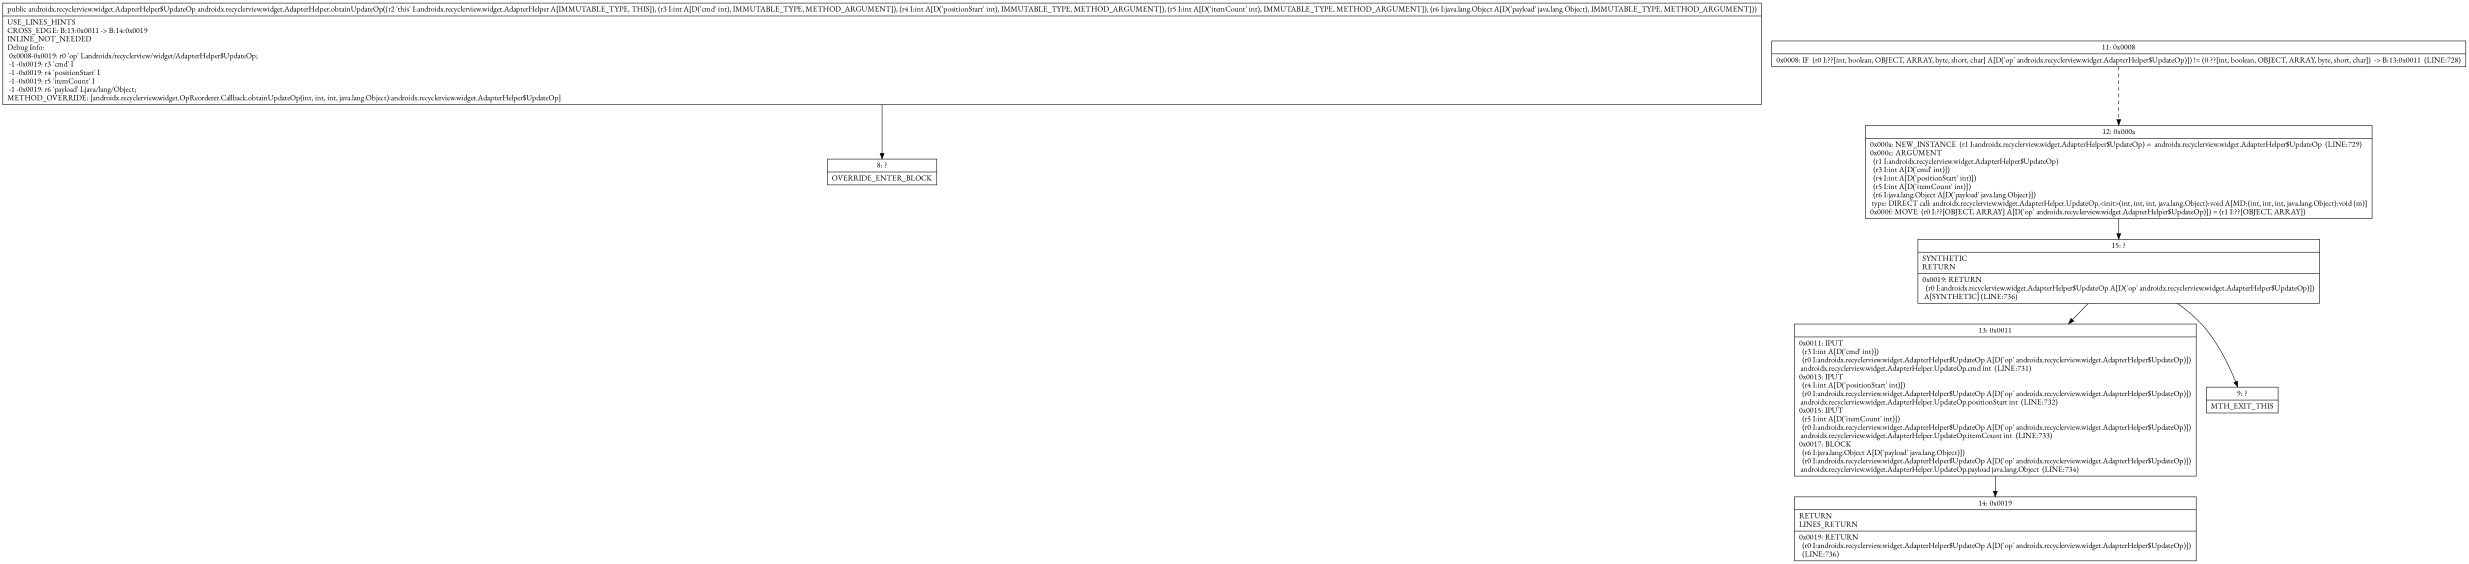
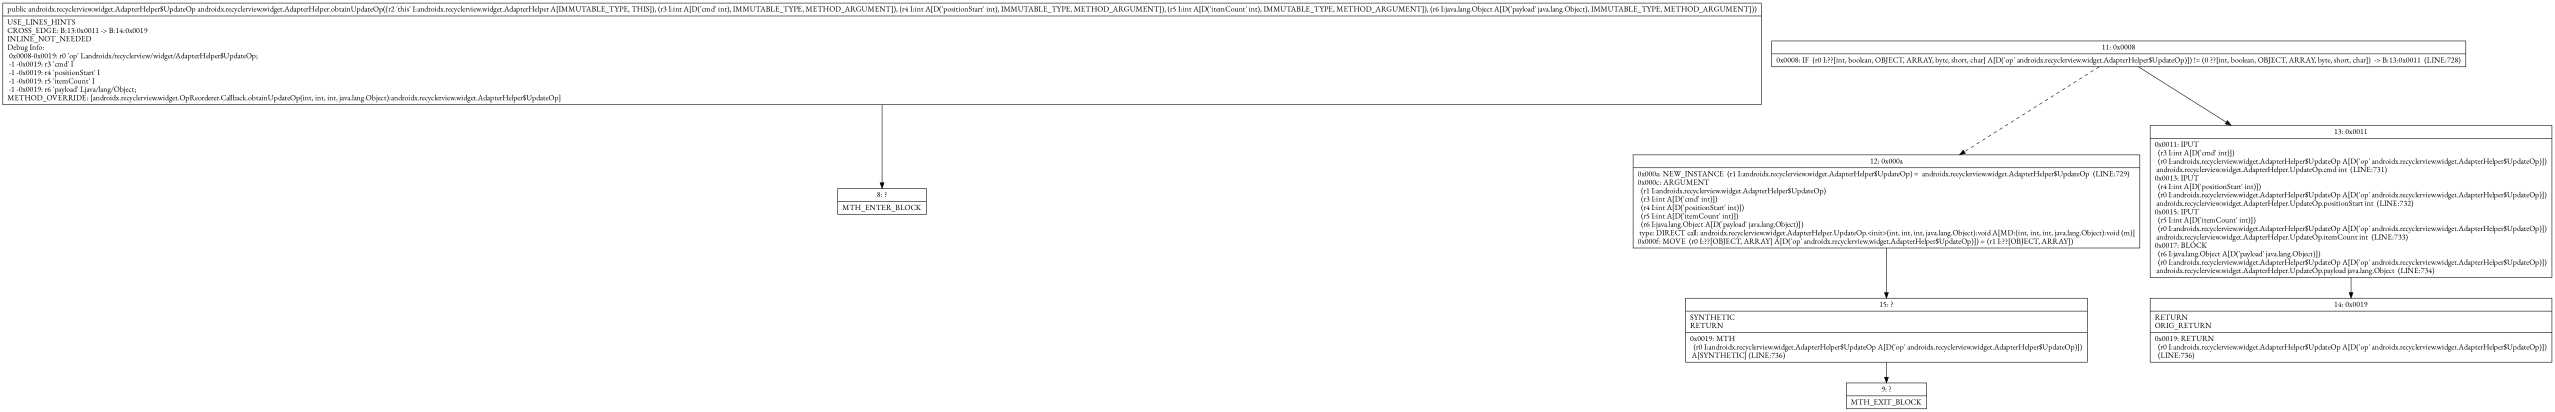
node "8: ?": text "OVERRIDE_ENTER_BLOCK" -> "MTH_ENTER_BLOCK"
node "15: ?": text "0x0019: RETURN" -> "0x0019: MTH"
edge "15: ?" -> "13: 0x0011": now "11: 0x0008" -> "13: 0x0011"
node "9: ?": text "MTH_EXIT_THIS" -> "MTH_EXIT_BLOCK"
node "14: 0x0019": text "LINES_RETURN" -> "ORIG_RETURN"
